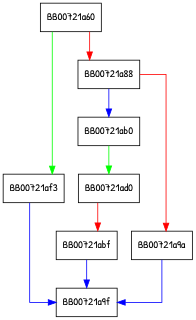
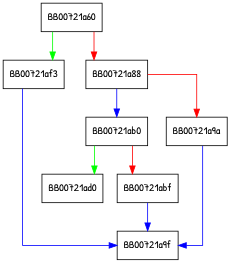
edge "BB00721ad0" -> "BB00721abf": now "BB00721ab0" -> "BB00721abf"
